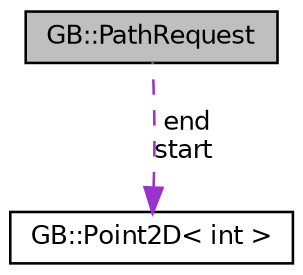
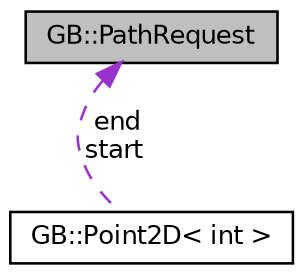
edge "GB::PathRequest" -> "GB::Point2D< int >": reversed
